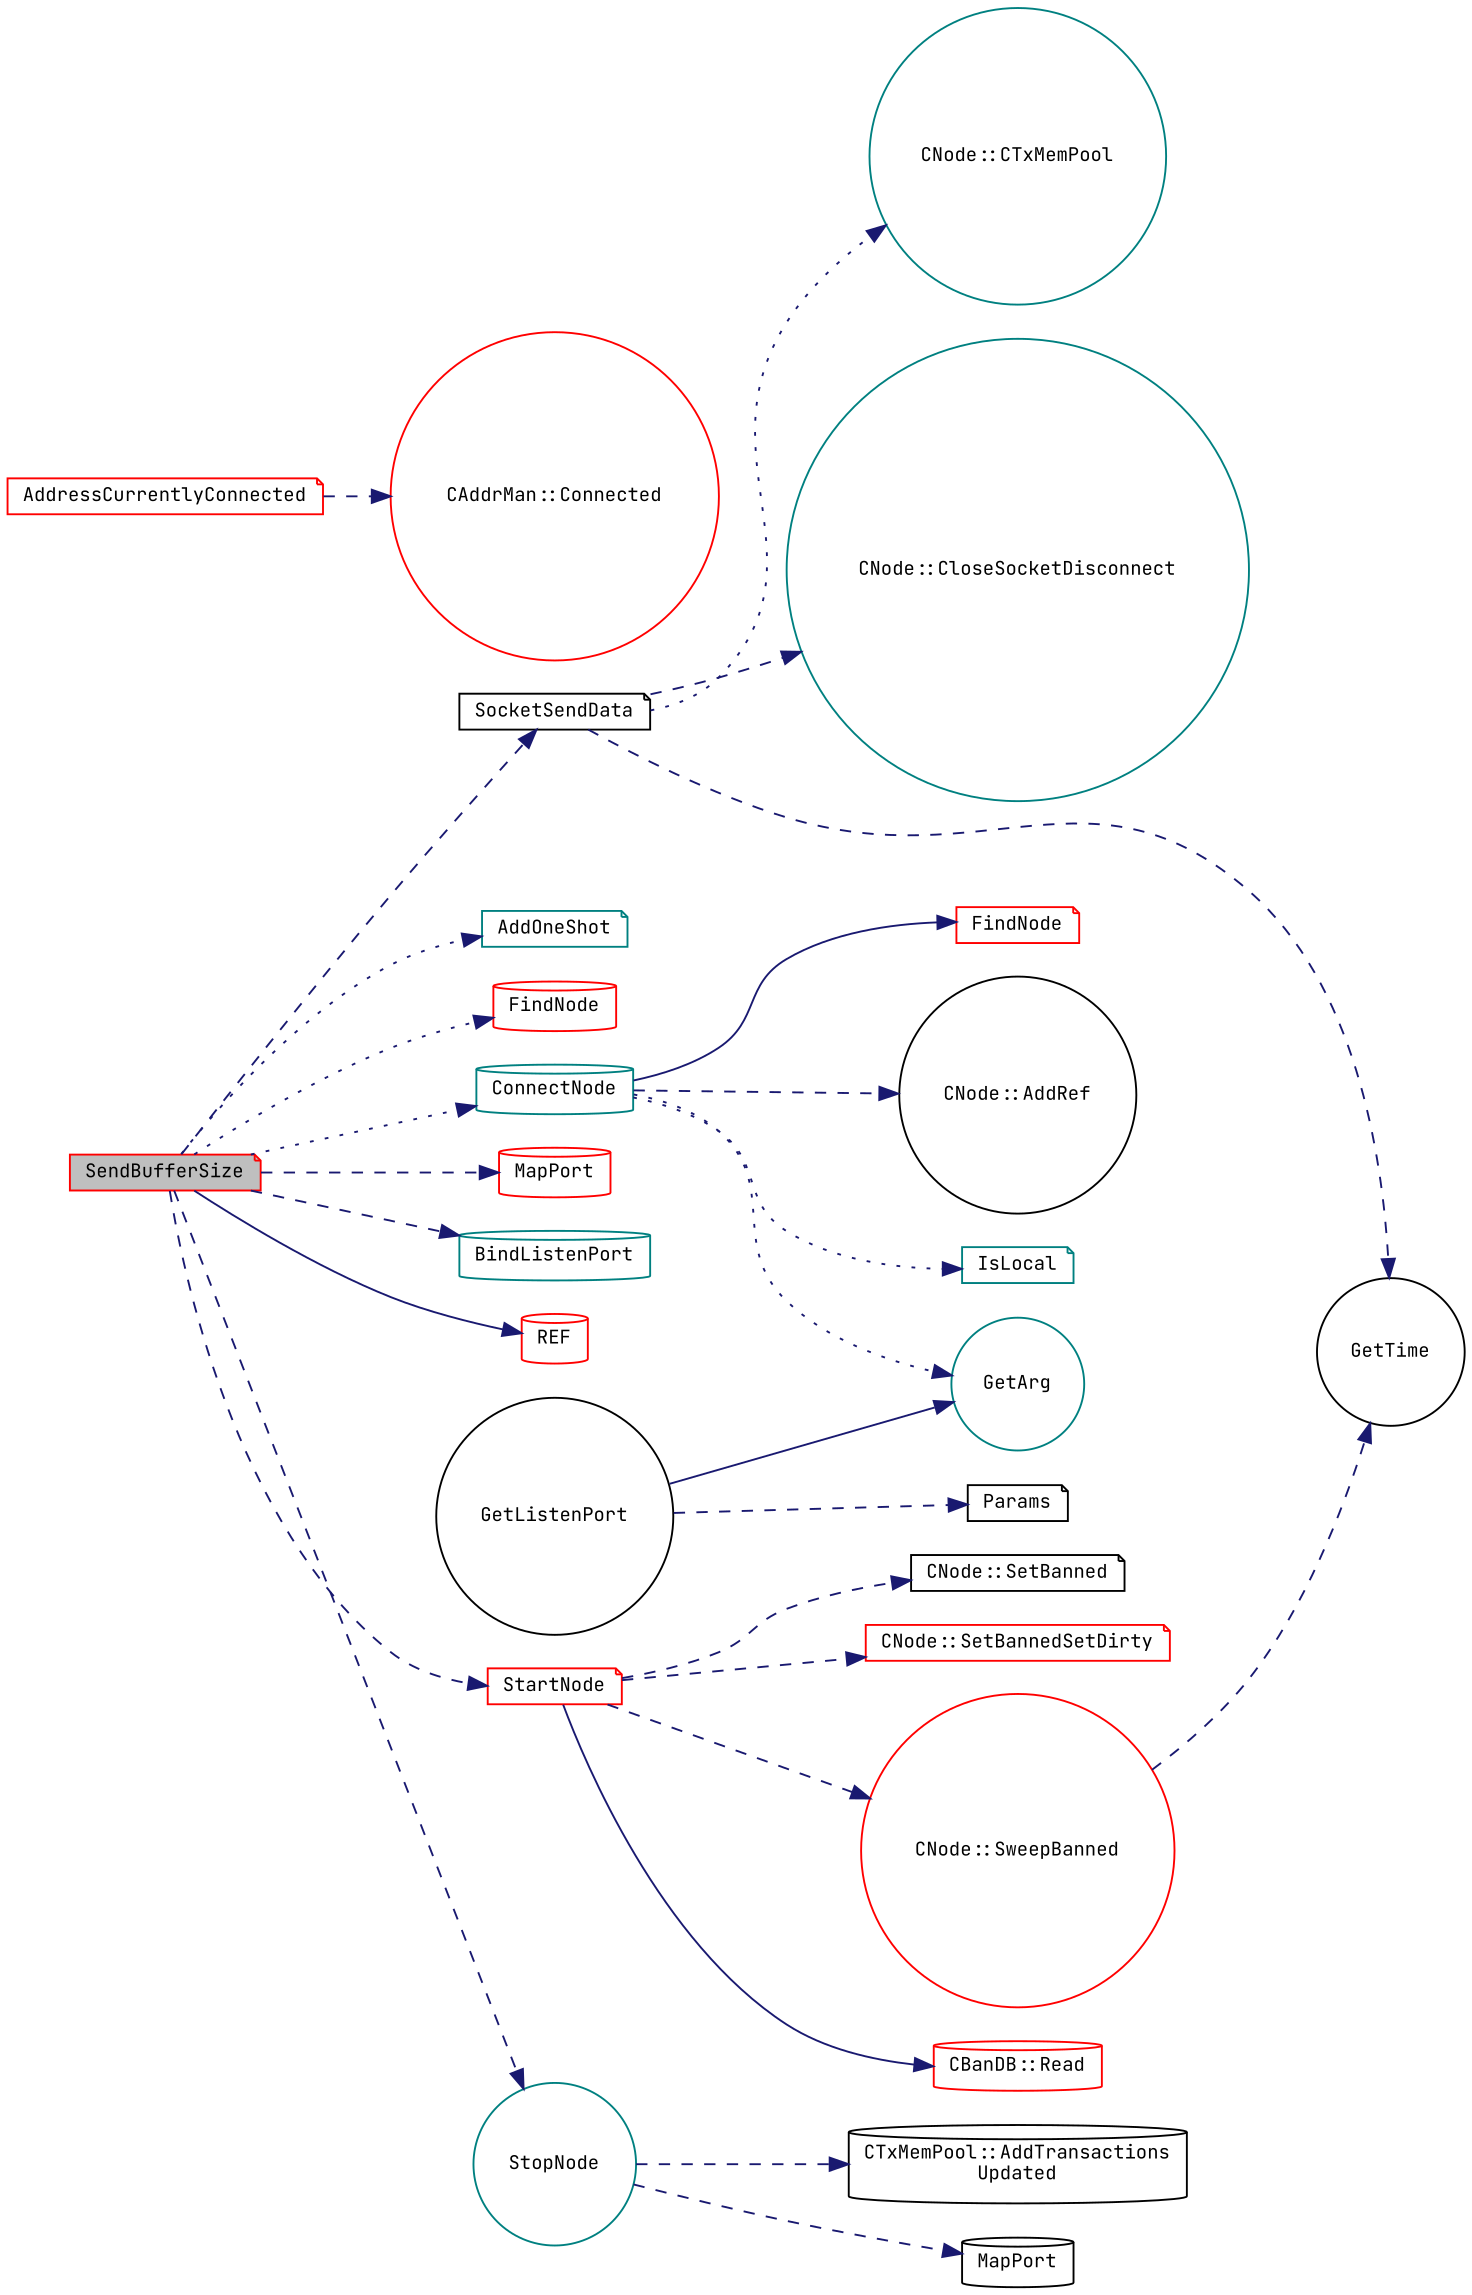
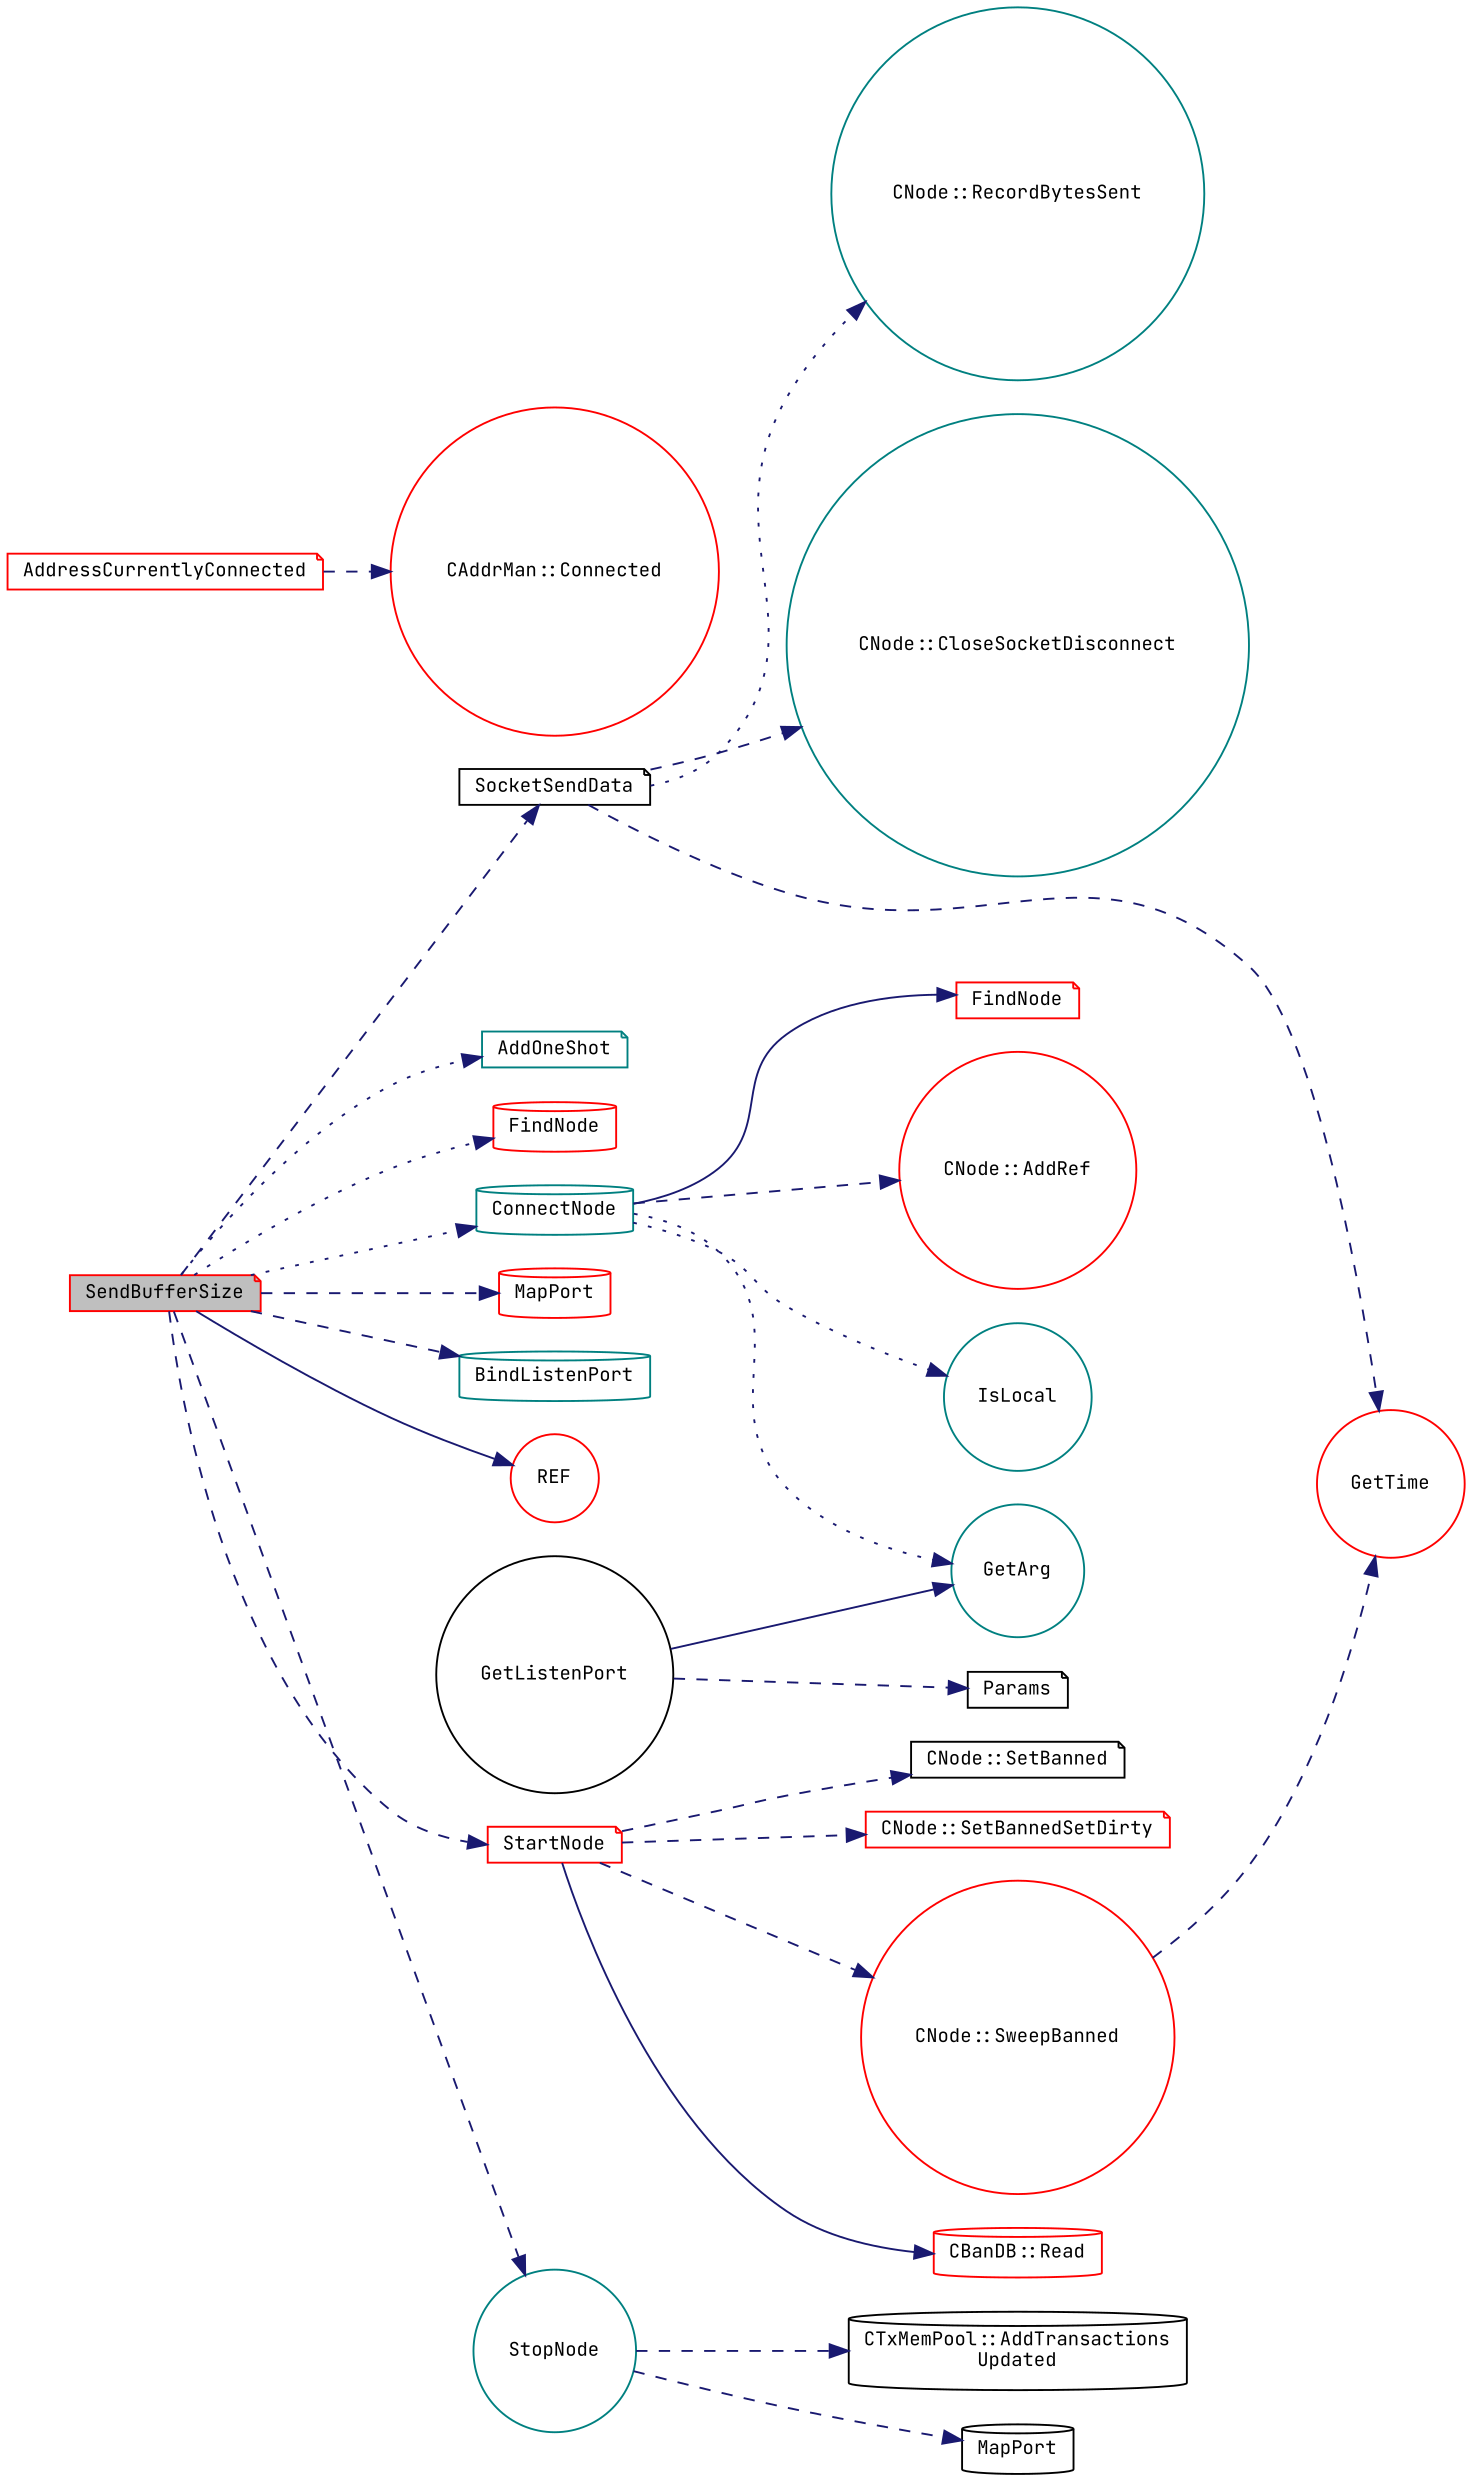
node "CNode::CTxMemPool": label "CNode::CTxMemPool" -> "CNode::RecordBytesSent"
node "CNode::AddRef": color black -> red
node "IsLocal": shape note -> circle
node "REF": shape cylinder -> circle
node "GetTime": color black -> red
